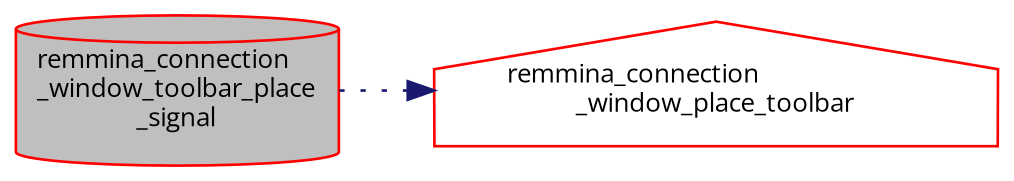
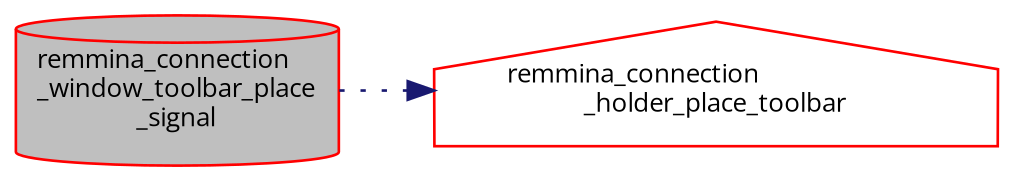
node "remmina_connection _window_place_toolbar": label "remmina_connection _window_place_toolbar" -> "remmina_connection _holder_place_toolbar"
